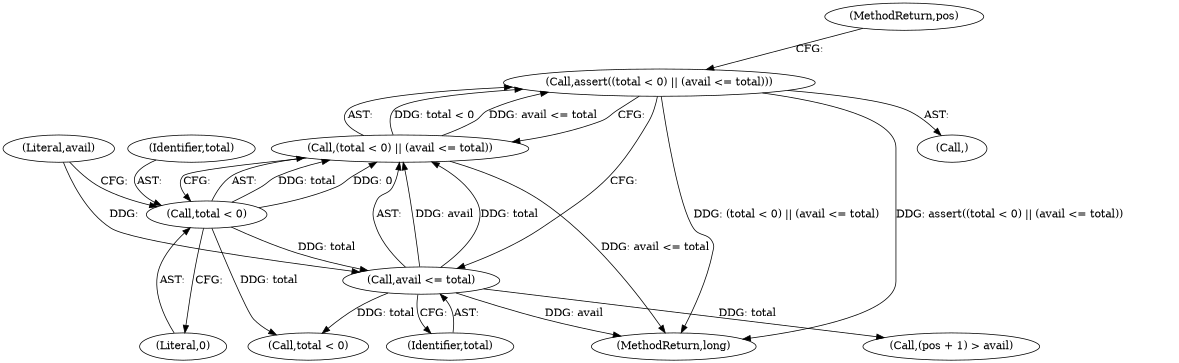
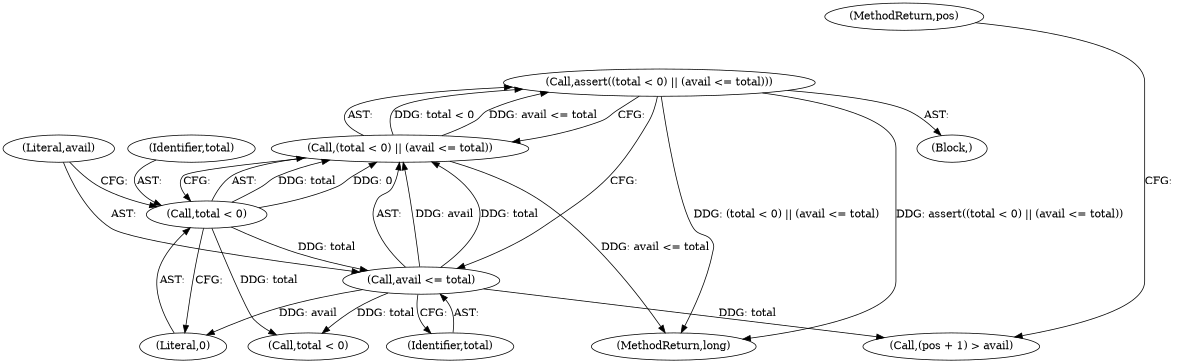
edge "(MethodReturn,pos)" -> "(Call,assert((total < 0) || (avail <= total)))": now "(MethodReturn,pos)" -> "(Call,(pos + 1) > avail)"
node "(Call,)": label "(Call,)" -> "(Block,)"
edge "(Literal,avail)" -> "(Call,avail <= total)": label "DDG: " -> "AST: "
edge "(Call,avail <= total)" -> "(MethodReturn,long)": now "(Call,avail <= total)" -> "(Literal,0)"
